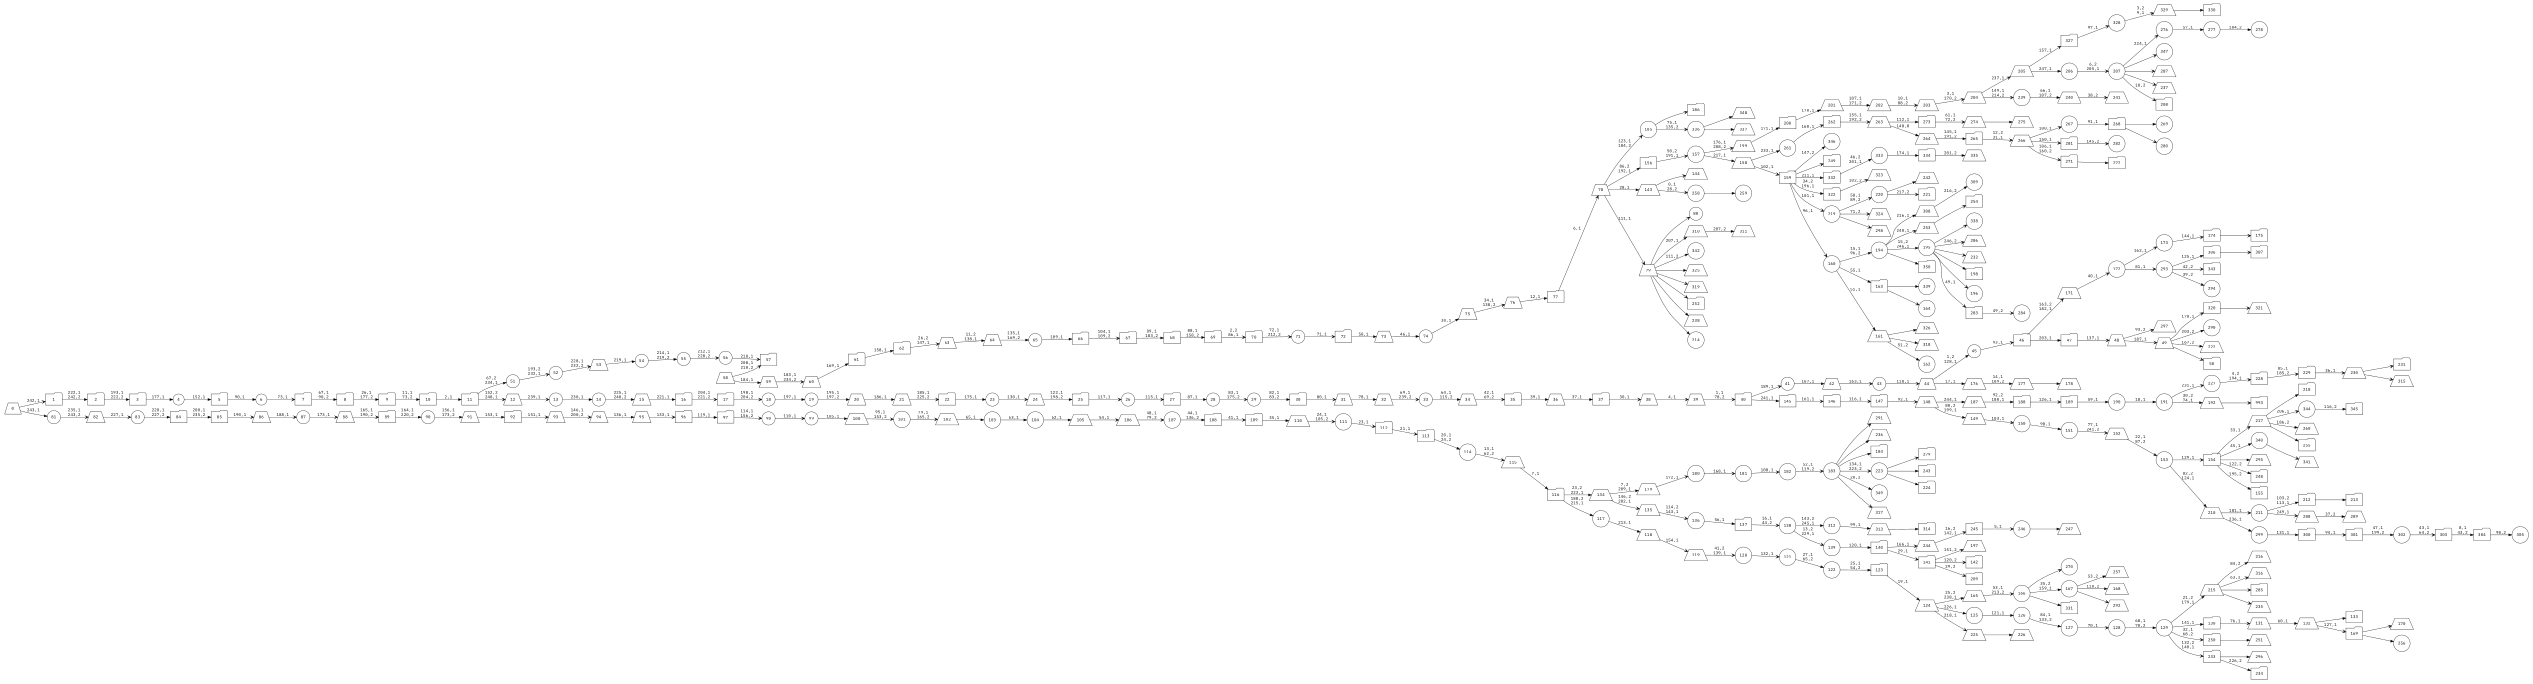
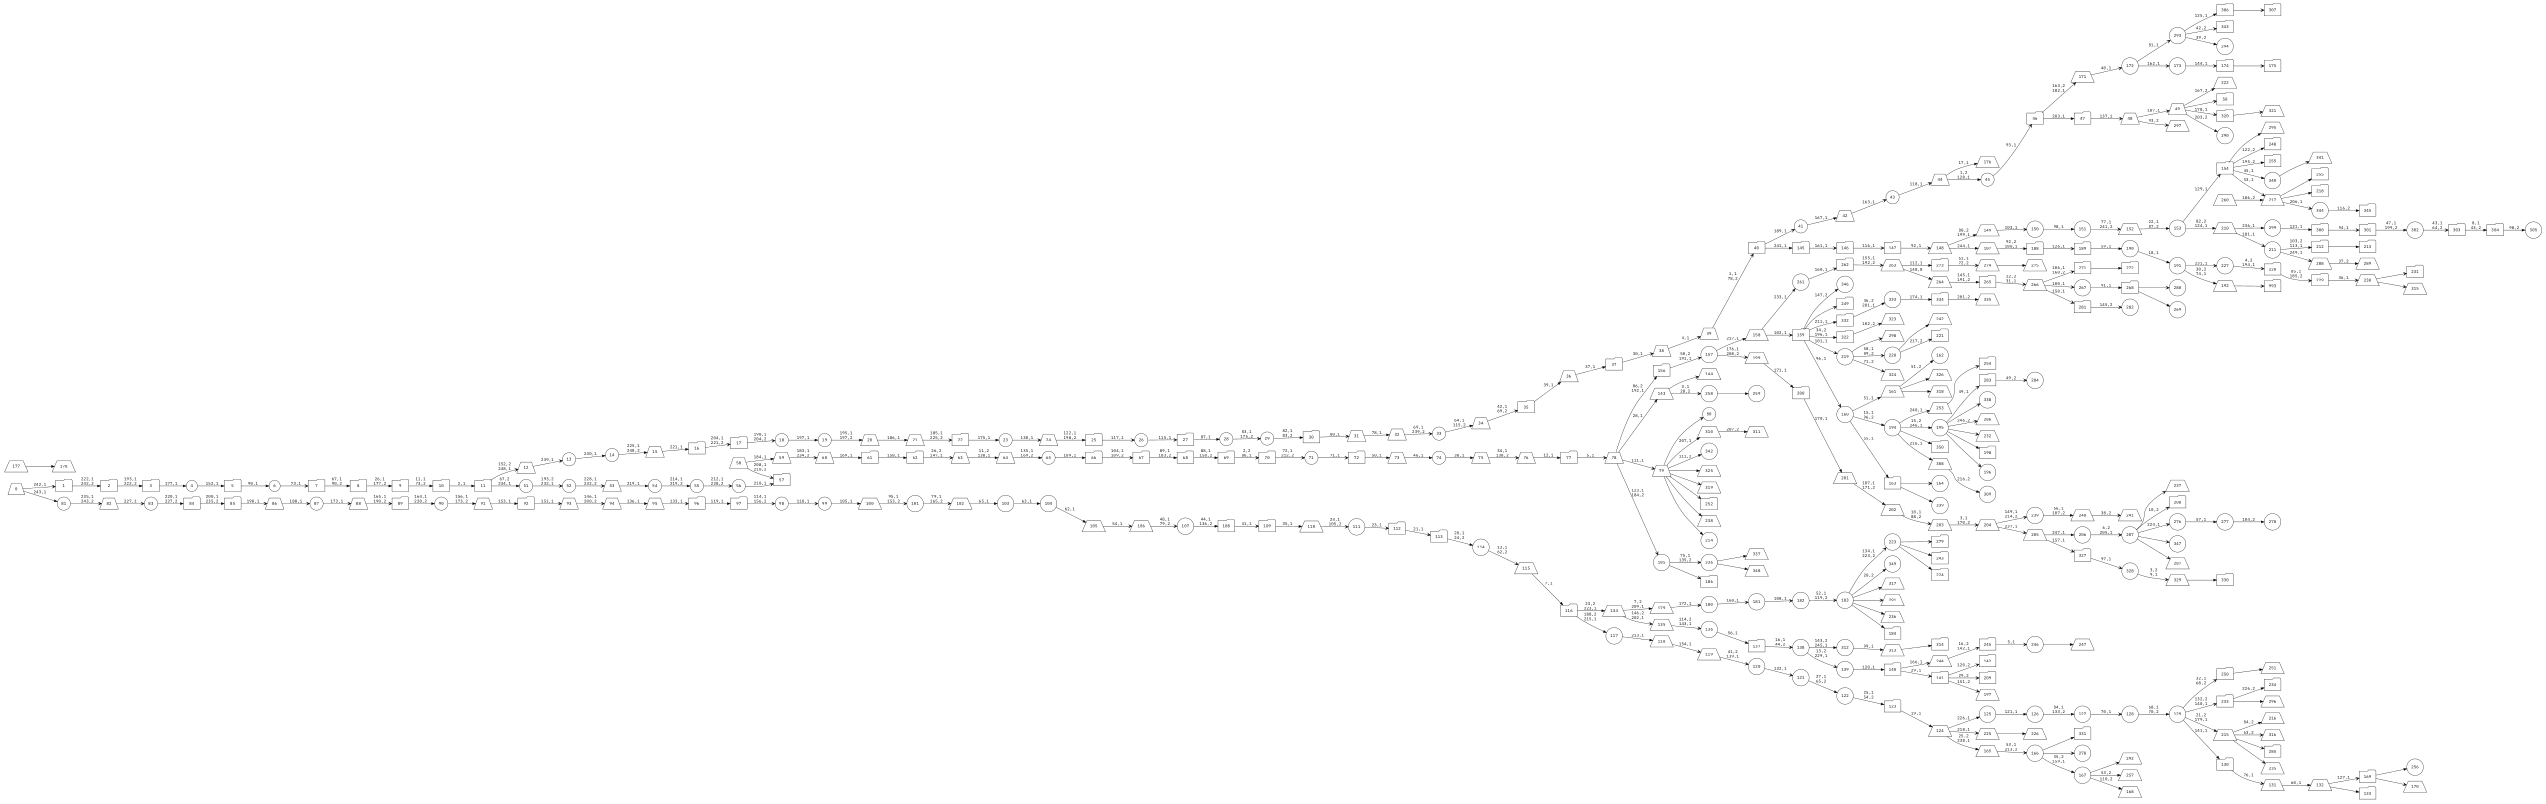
edge "176" -> "177": removed, label "14,1 189,2"
edge "217" -> "260": reversed
